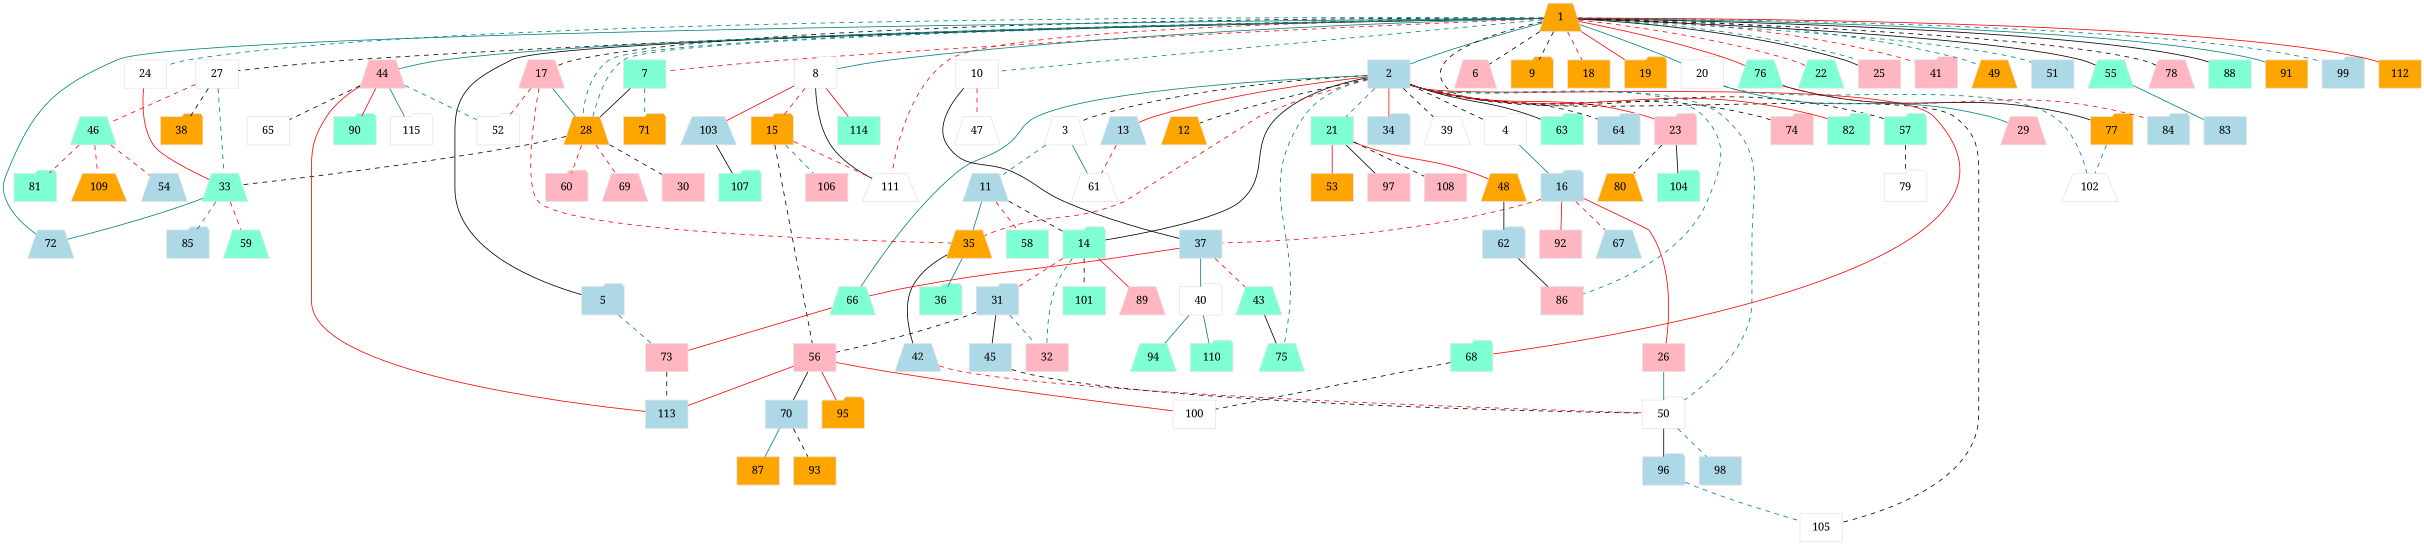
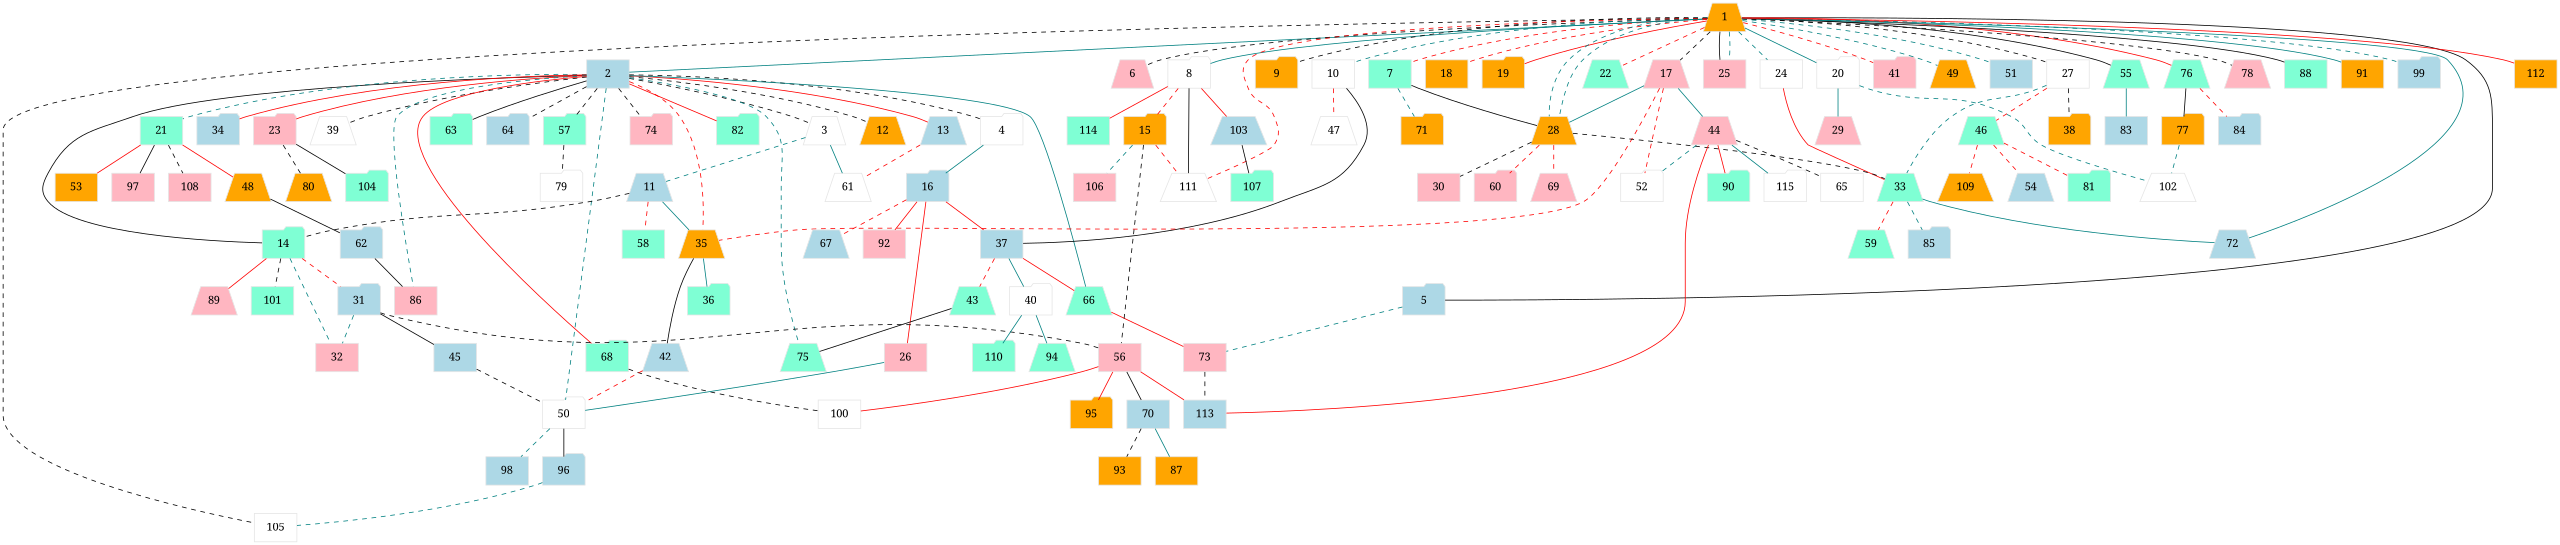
edge "1" -- "44": now "17" -- "44"
edge "16" -- "37": style dashed -> solid
